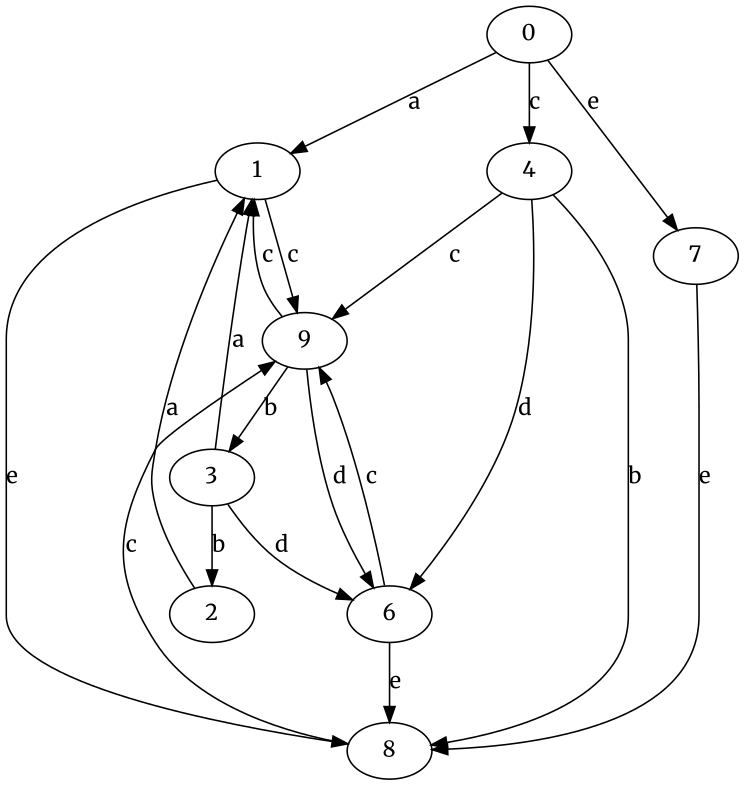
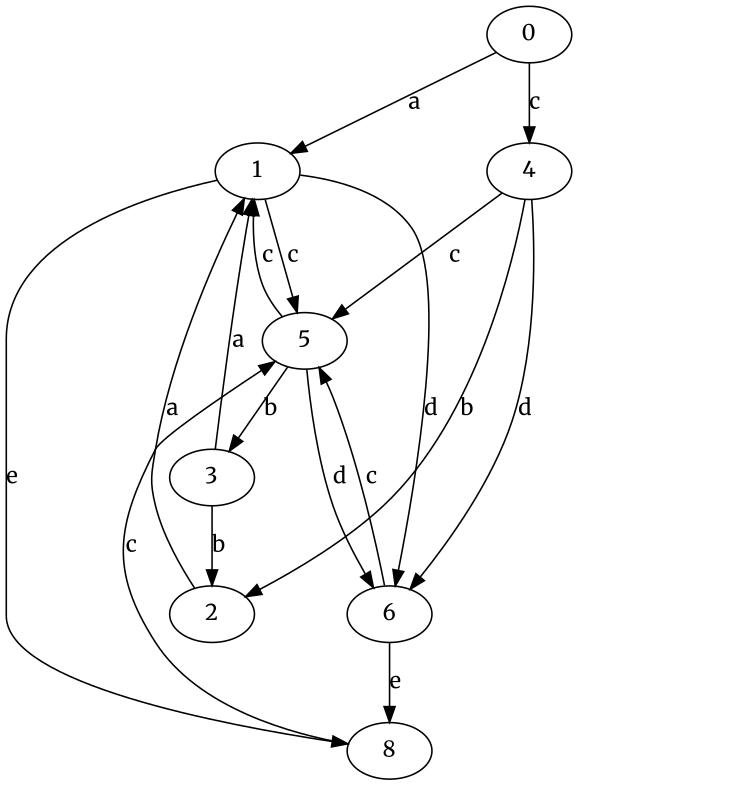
node "7": removed
node "9": label "9" -> "5"
edge "4" -> "8": now "4" -> "2"
edge "3" -> "6": now "1" -> "6"
